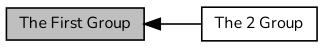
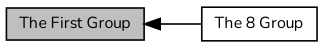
node "The 2 Group": label "The 2 Group" -> "The 8 Group"
